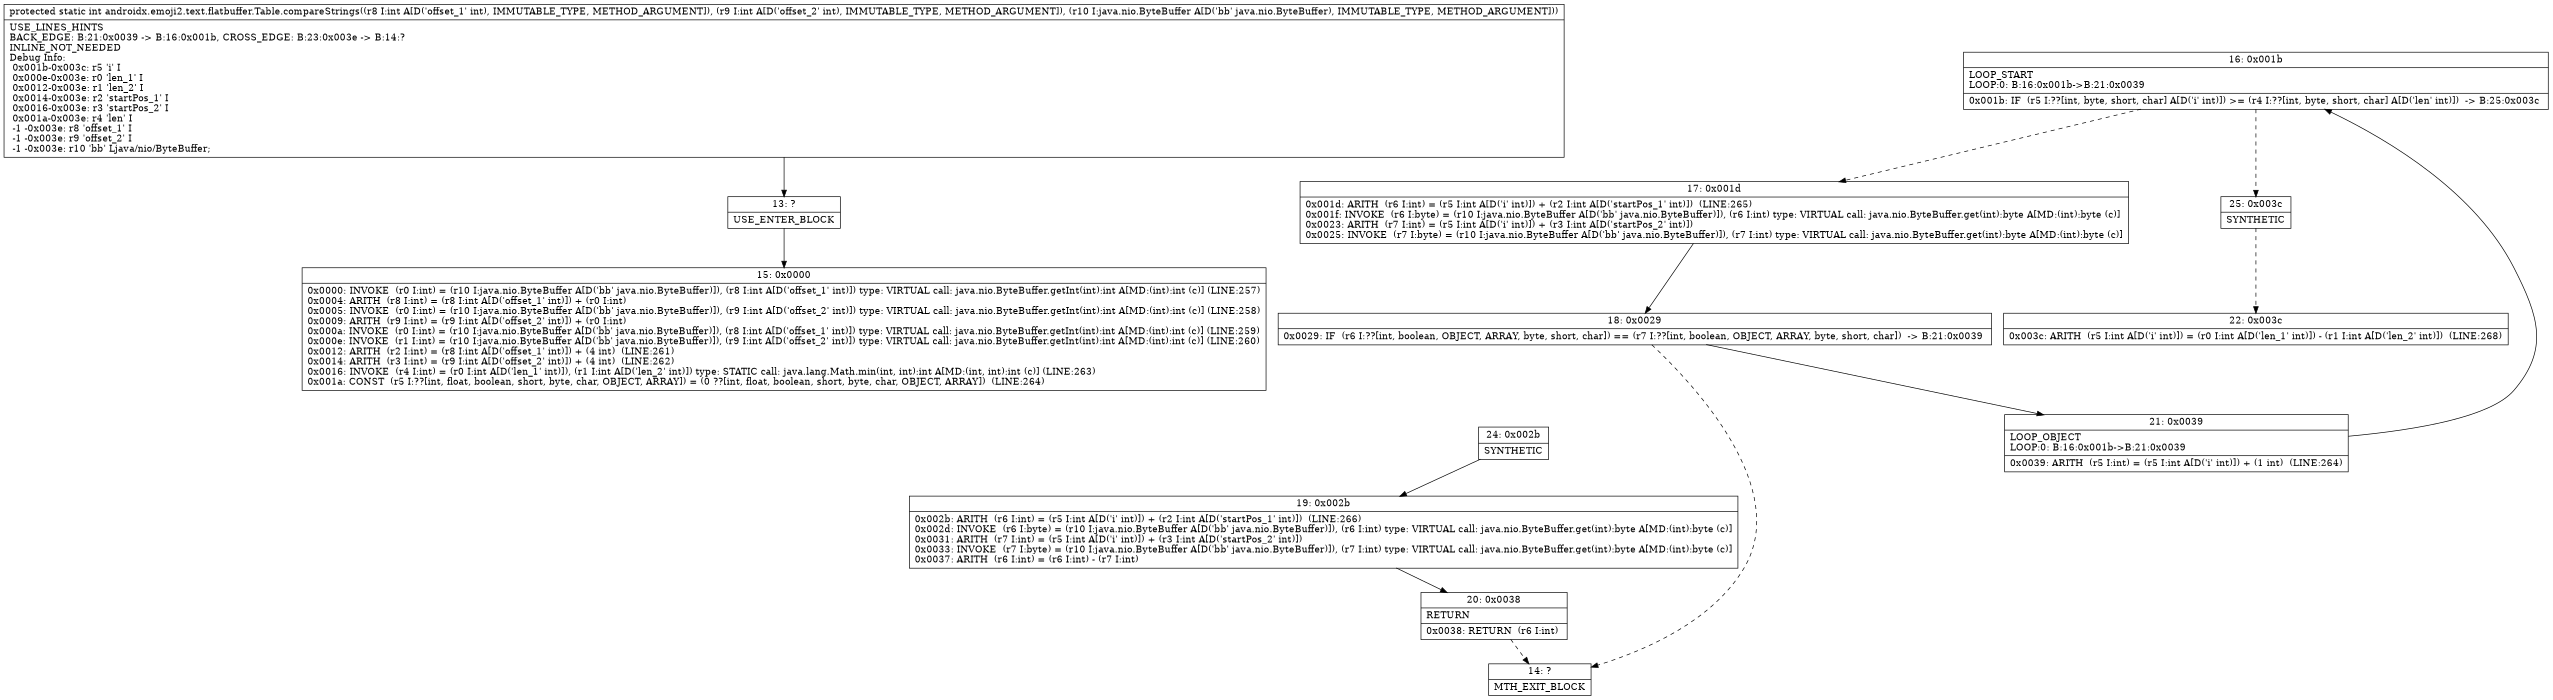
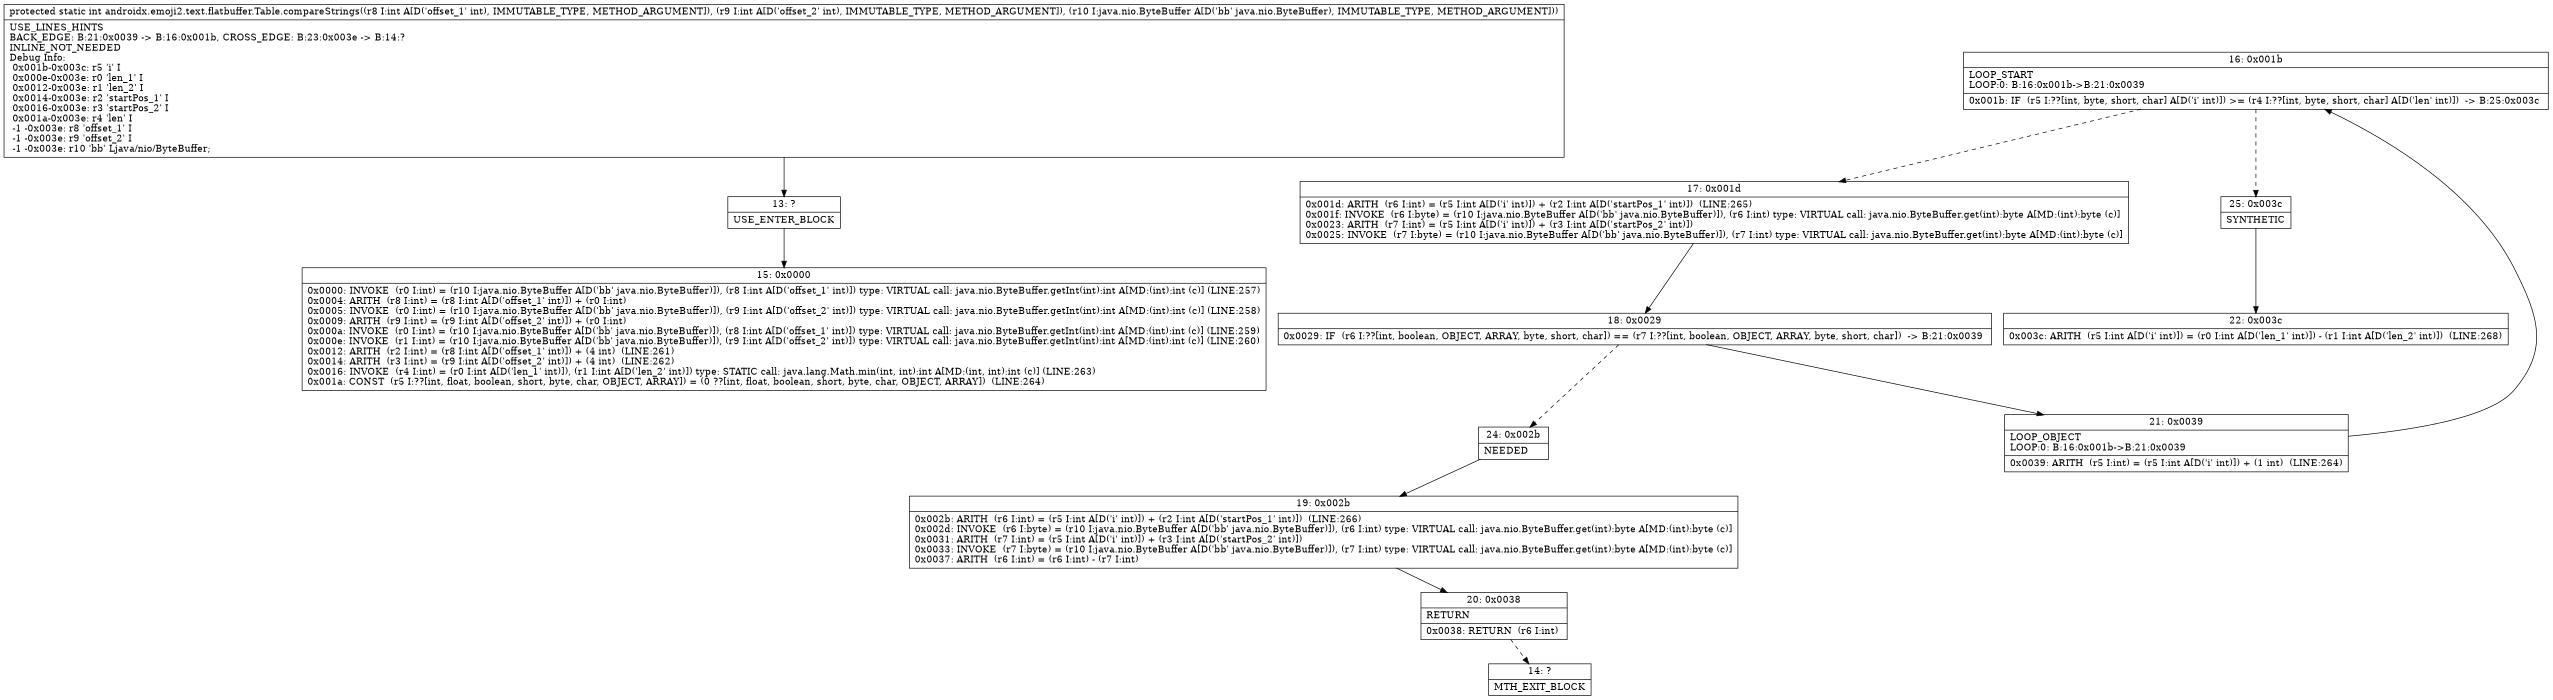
edge "25: 0x003c" -> "22: 0x003c": style dashed -> solid
node "24: 0x002b": text "SYNTHETIC" -> "NEEDED"
edge "18: 0x0029" -> "14: ?": now "18: 0x0029" -> "24: 0x002b"
